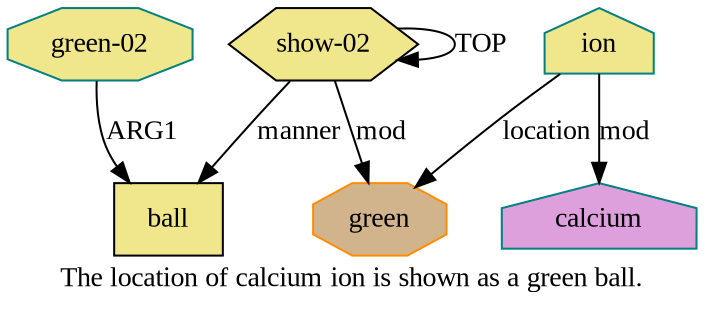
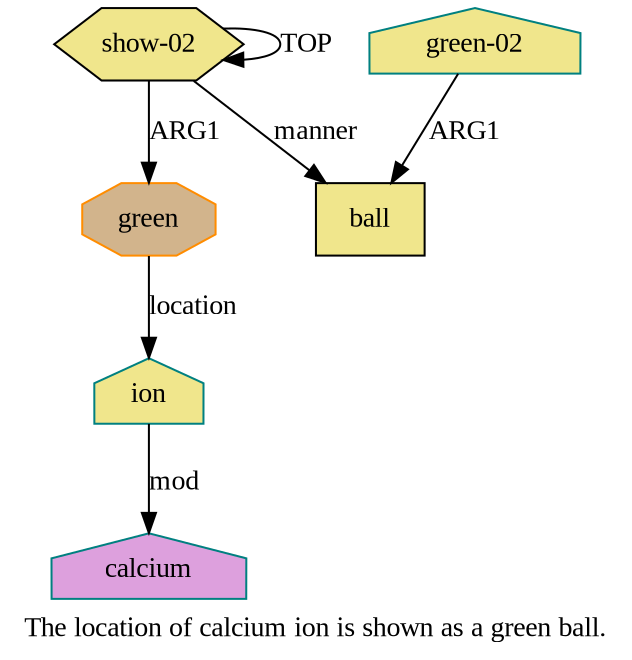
node "green-02": shape octagon -> house
edge "ion" -> "green": reversed
edge "show-02" -> "green": label "mod" -> "ARG1"
